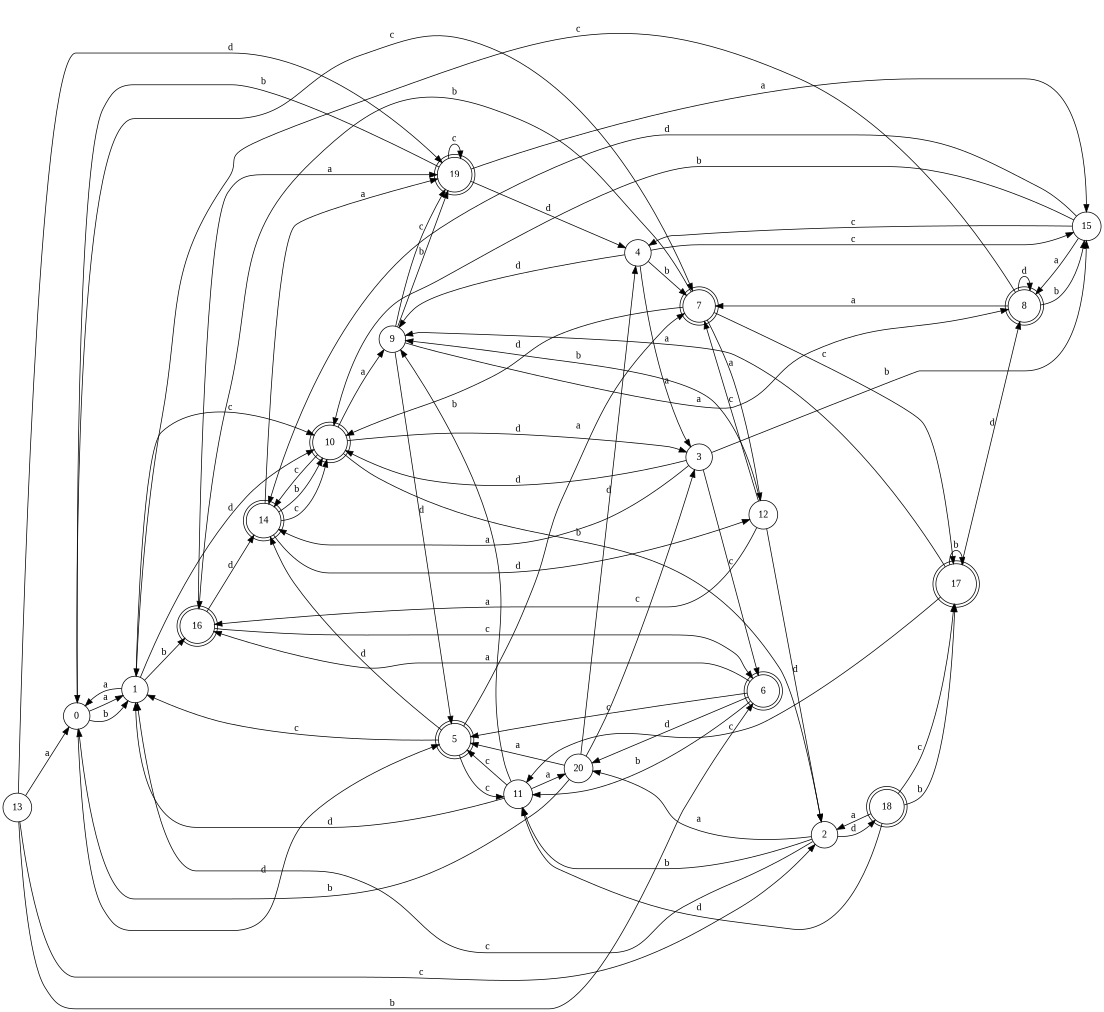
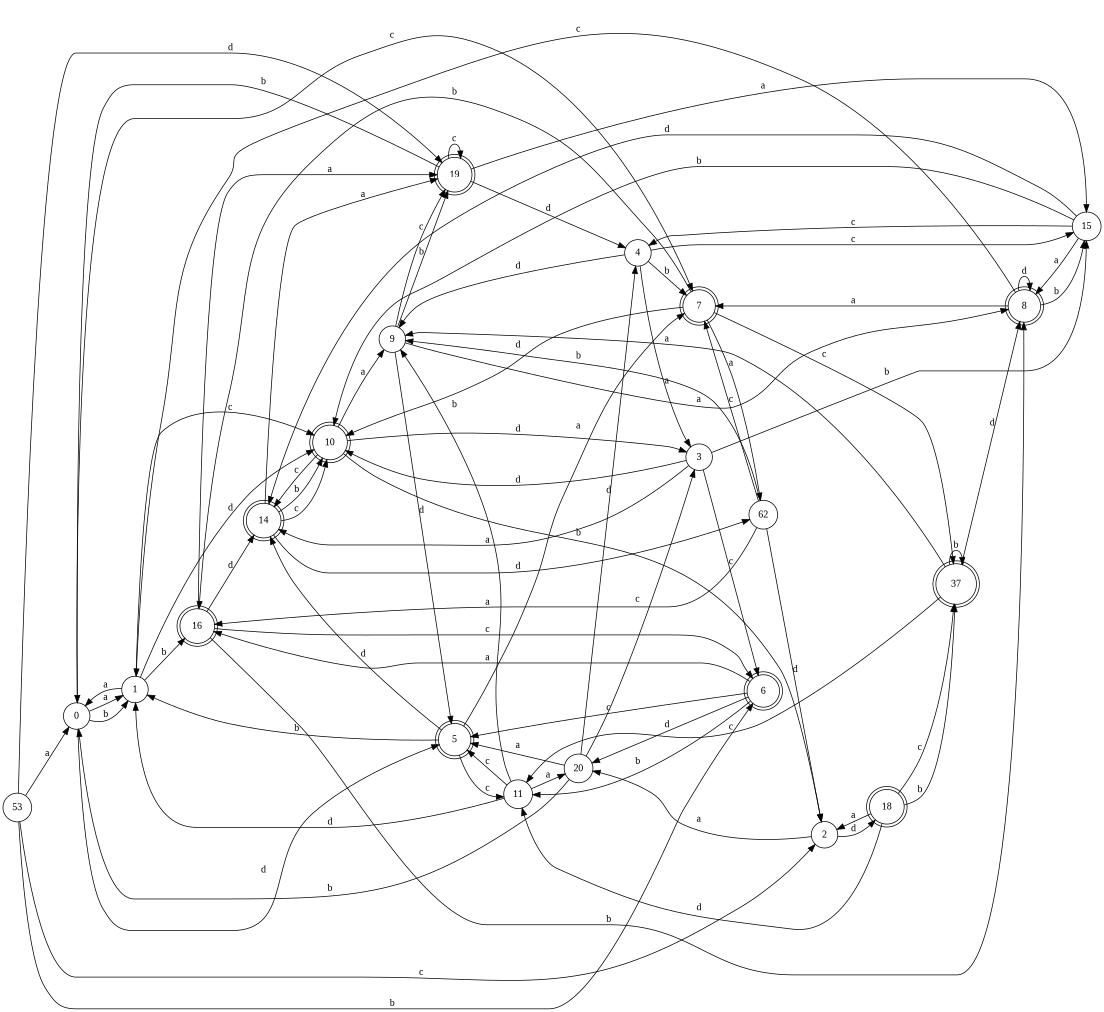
node "12": label "12" -> "62"
node "17": label "17" -> "37"
edge "5" -> "1": label "c" -> "b"
node "13": label "13" -> "53"
edge "2" -> "11": removed, label "b"
edge "2" -> "1": removed, label "c"
edge "16" -> "8": added, label "b"
